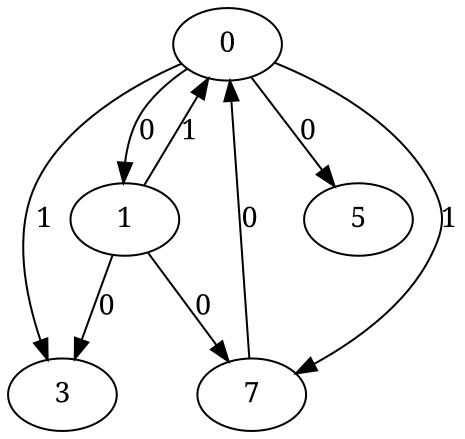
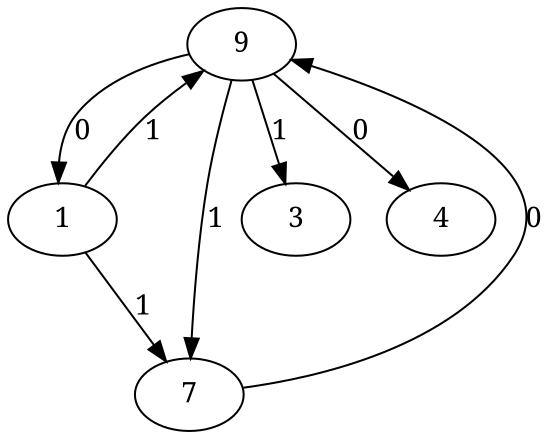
node "0": label "0" -> "9"
node "5": label "5" -> "4"
edge "1" -> "3": removed, label "0"
edge "1" -> "7": label "0" -> "1"
